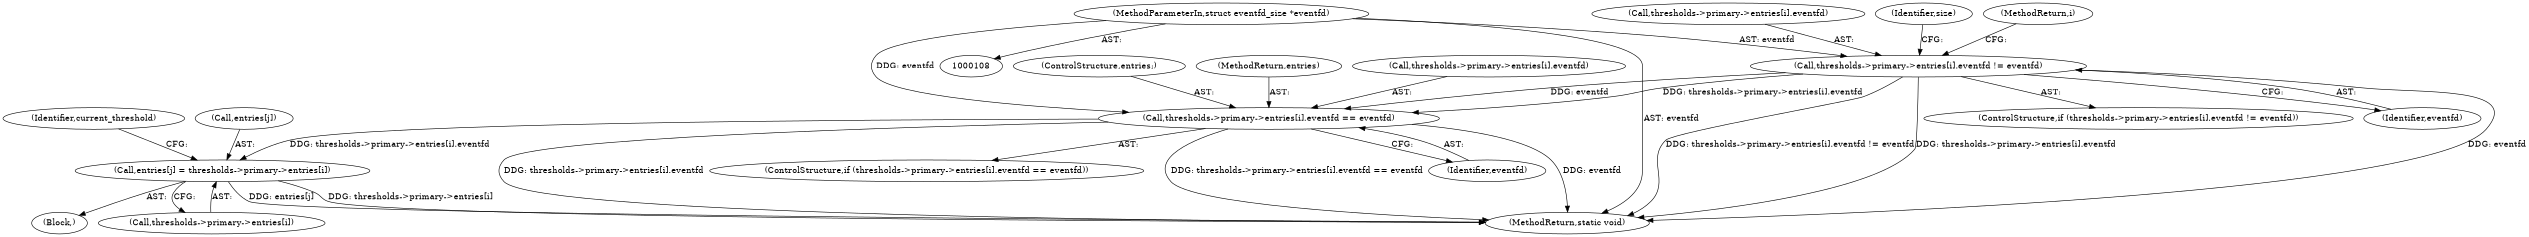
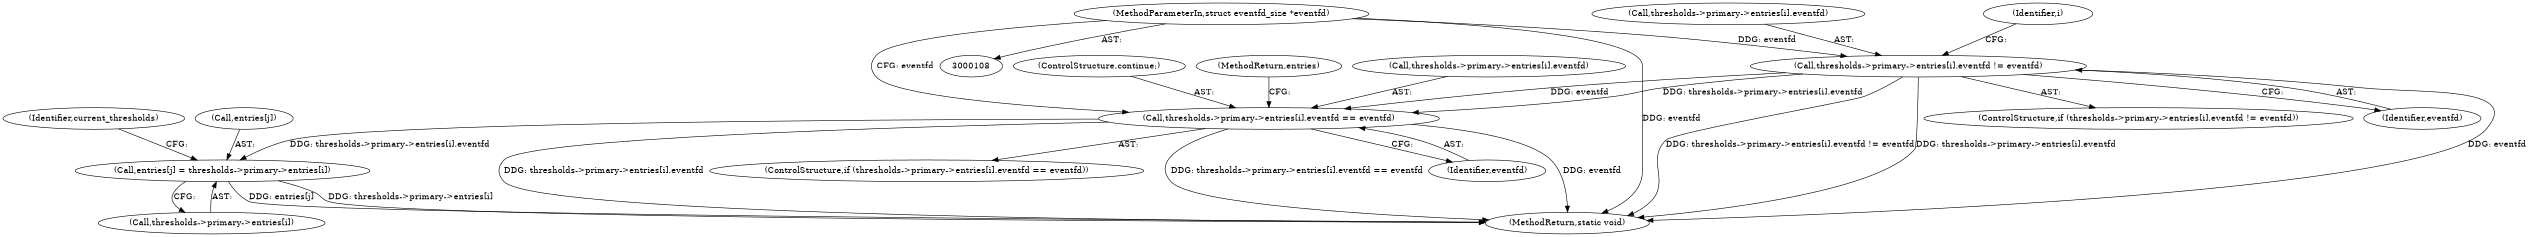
node "(Identifier,size)": removed
node "(MethodReturn,i)": label "(MethodReturn,i)" -> "(Identifier,i)"
edge "(MethodParameterIn,struct eventfd_size *eventfd)" -> "(Call,thresholds->primary->entries[i].eventfd != eventfd)": label "AST: eventfd" -> "DDG: eventfd"
edge "(MethodParameterIn,struct eventfd_size *eventfd)" -> "(Call,thresholds->primary->entries[i].eventfd == eventfd)": label "DDG: eventfd" -> "CFG: eventfd"
node "1000108": label "1000108" -> "3000108"
node "(ControlStructure,entries;)": label "(ControlStructure,entries;)" -> "(ControlStructure,continue;)"
edge "(MethodReturn,entries)" -> "(Call,thresholds->primary->entries[i].eventfd == eventfd)": label "AST: " -> "CFG: "
node "(Identifier,current_threshold)": label "(Identifier,current_threshold)" -> "(Identifier,current_thresholds)"
edge "(MethodParameterIn,struct eventfd_size *eventfd)" -> "(MethodReturn,static void)": label "AST: eventfd" -> "DDG: eventfd"
node "(Block,)": removed
